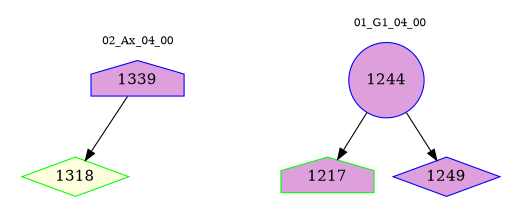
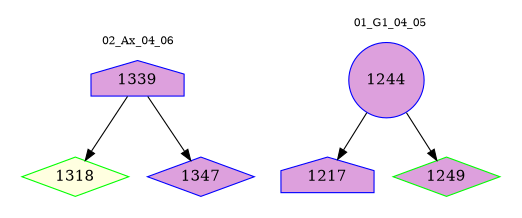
cluster "01_G1_04_00": label "01_G1_04_00" -> "01_G1_04_05"
cluster "02_Ax_04_00": label "02_Ax_04_00" -> "02_Ax_04_06"
node "1347": added
node "1217": color green -> blue
node "1249": color blue -> green
